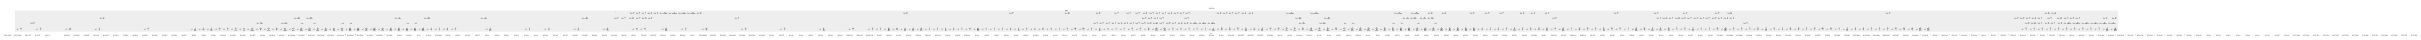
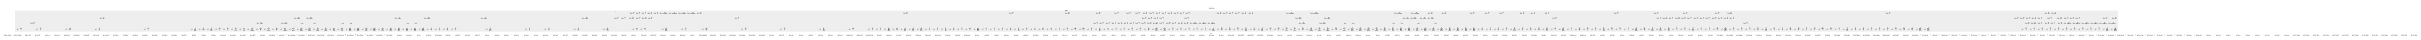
node "portage://sys-libs/libselinux-3.6-r1": added
